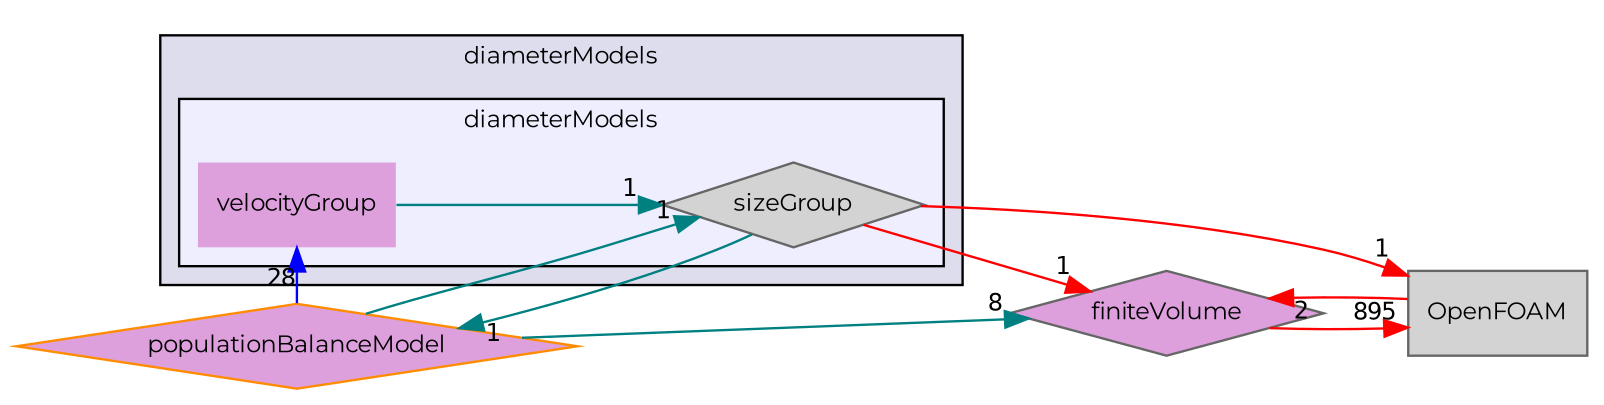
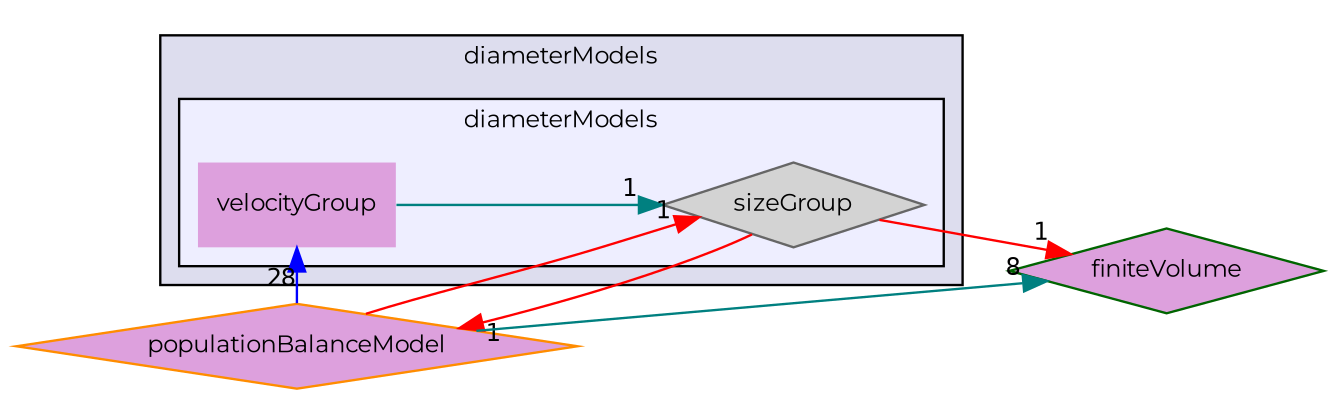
edge "populationBalanceModel" -> "sizeGroup": color teal -> red
edge "sizeGroup" -> "populationBalanceModel": color teal -> red
node "finiteVolume": color gray40 -> darkgreen
node "OpenFOAM": removed
